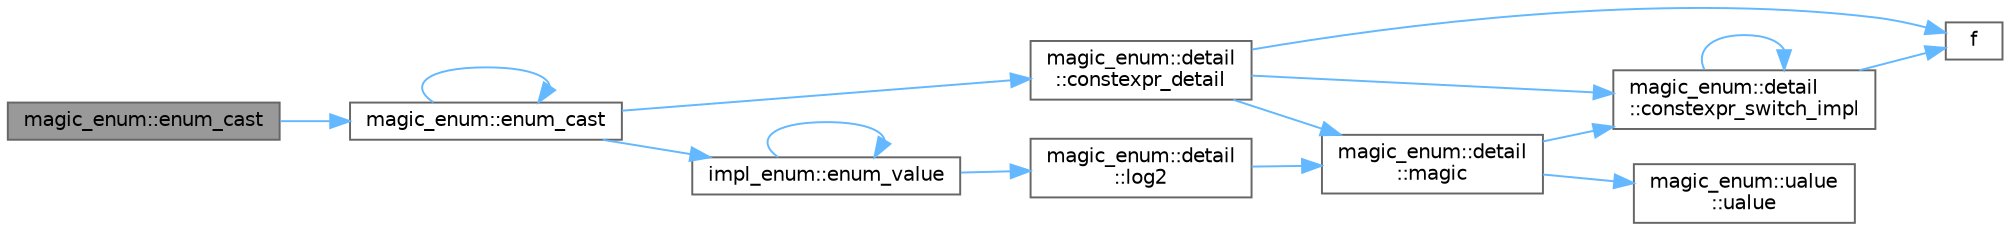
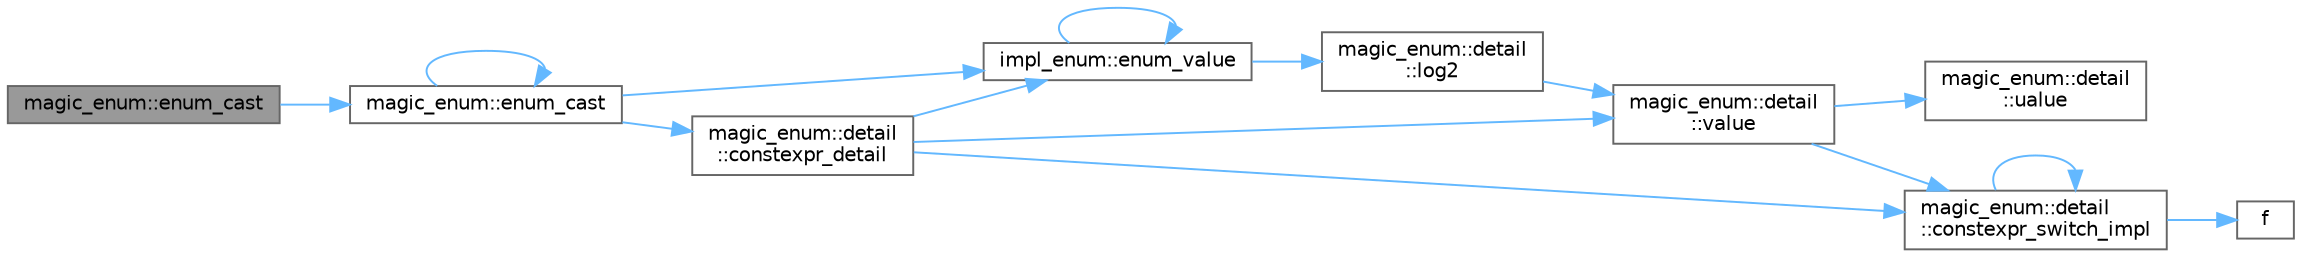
edge "magic_enum::detail ::constexpr_detail" -> "f": now "magic_enum::detail ::constexpr_detail" -> "impl_enum::enum_value"
node "magic_enum::detail ::magic": label "magic_enum::detail ::magic" -> "magic_enum::detail ::value"
node "magic_enum::ualue ::ualue": label "magic_enum::ualue ::ualue" -> "magic_enum::detail ::ualue"
